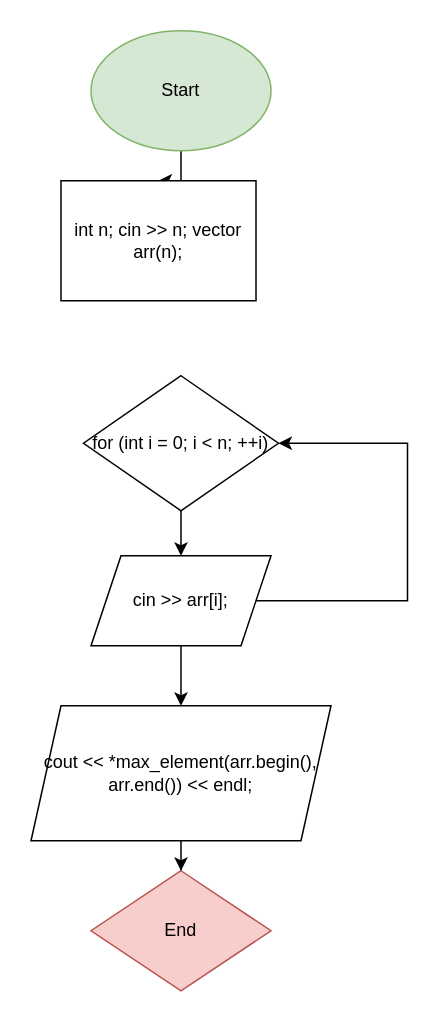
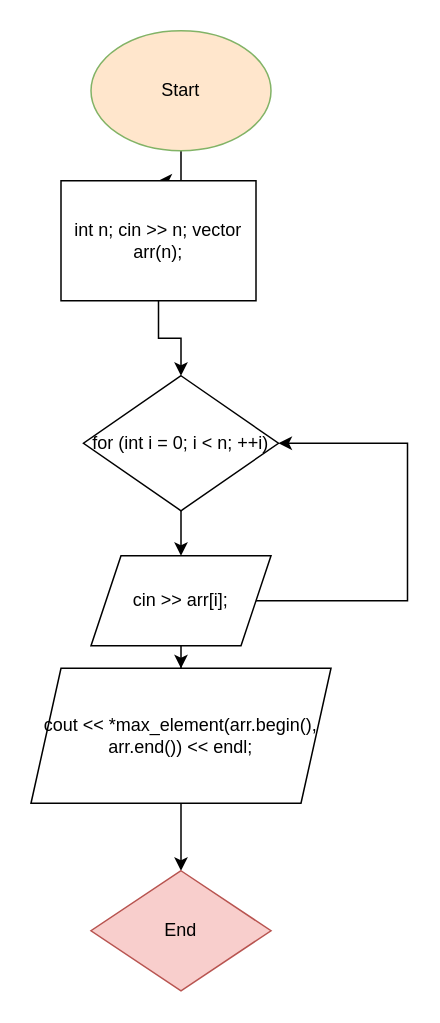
node "Start": fillcolor #d5e8d4 -> #ffe6cc
edge "int n; cin >> n; vector arr(n);" -> "for (int i = 0; i < n; ++i)": added
node "cout << *max_element(arr.begin(), arr.end()) << endl;": moved (181, 773) -> (181, 736)
